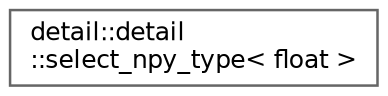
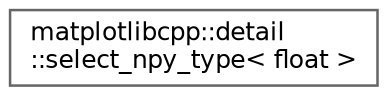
node "detail::detail ::select_npy_type< float >": label "detail::detail ::select_npy_type< float >" -> "matplotlibcpp::detail ::select_npy_type< float >"
